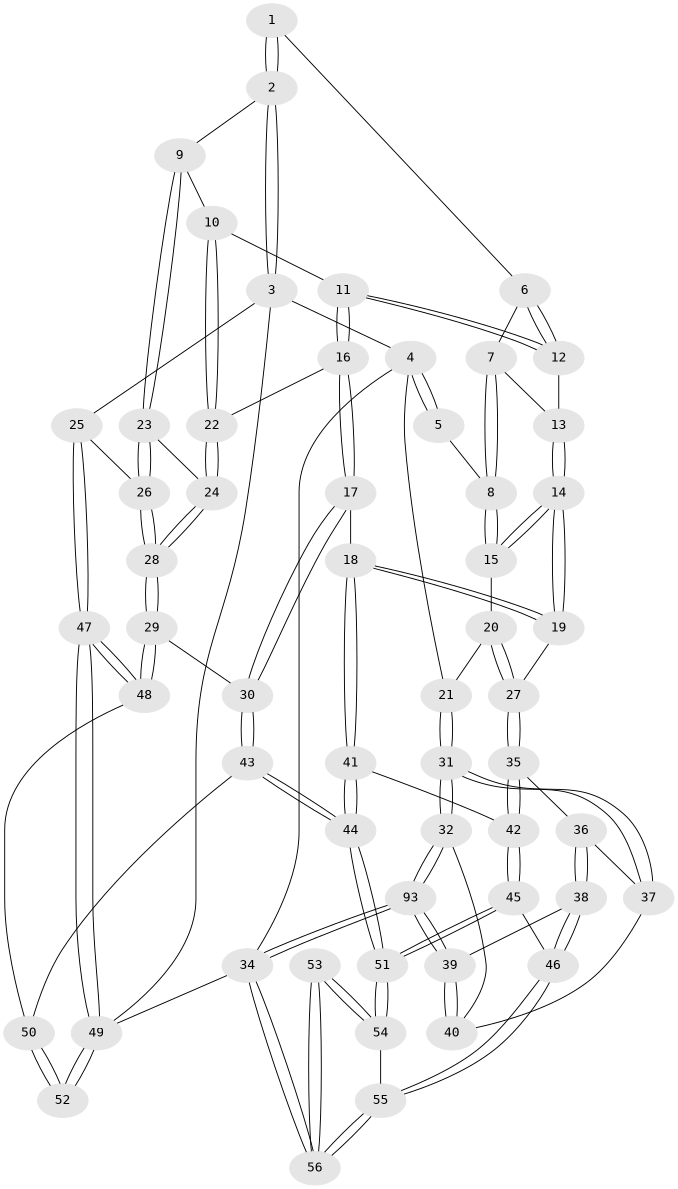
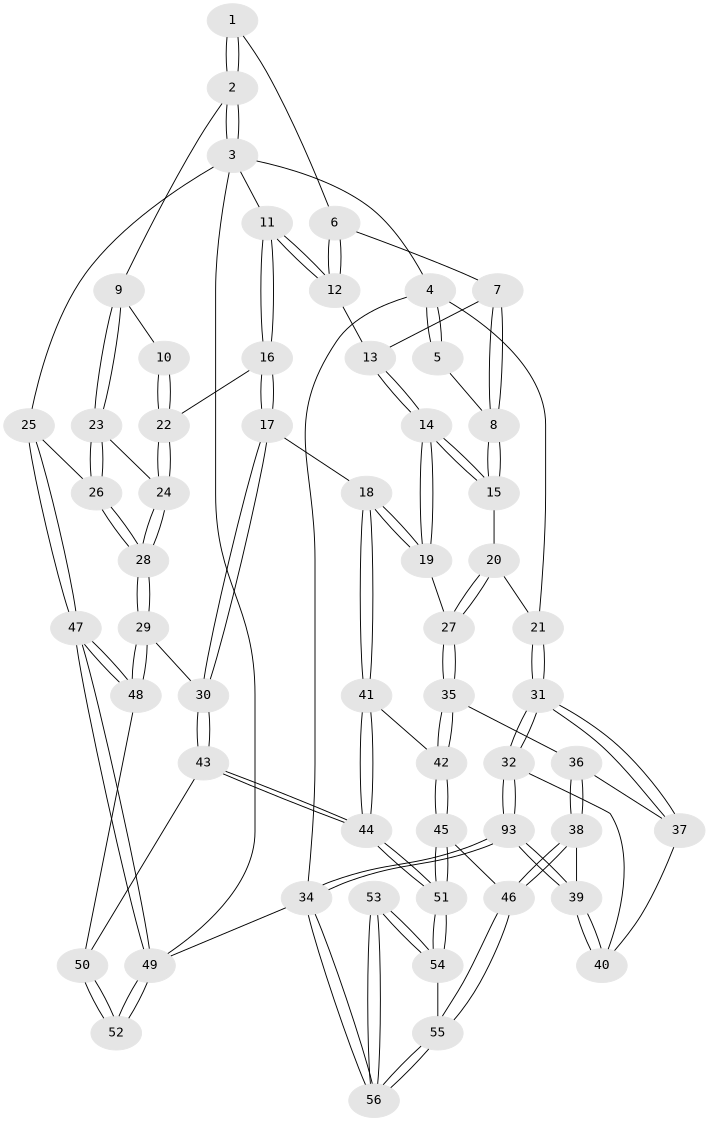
edge "10" -- "11": now "3" -- "11"
